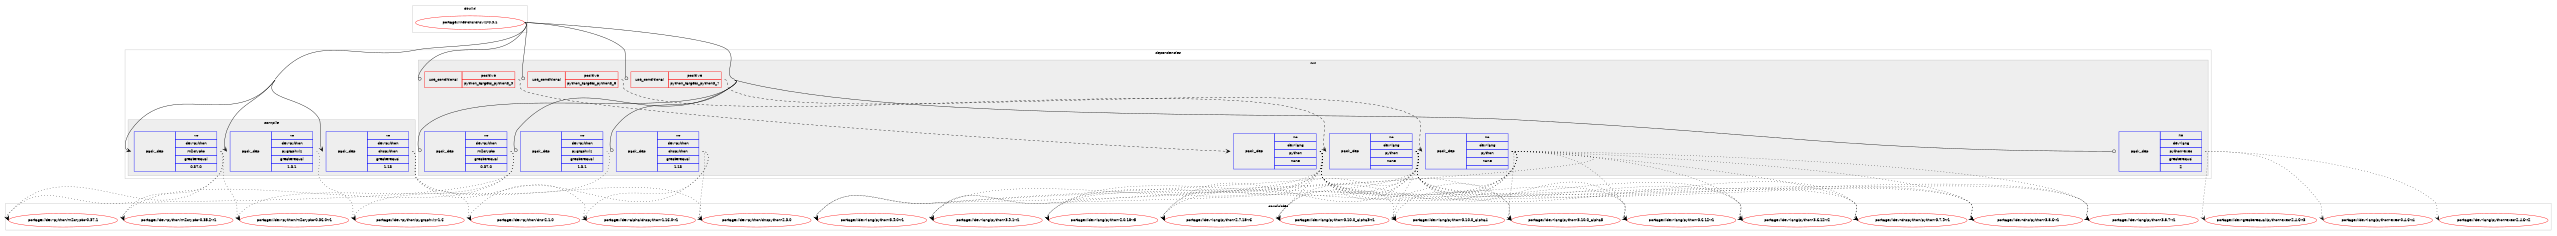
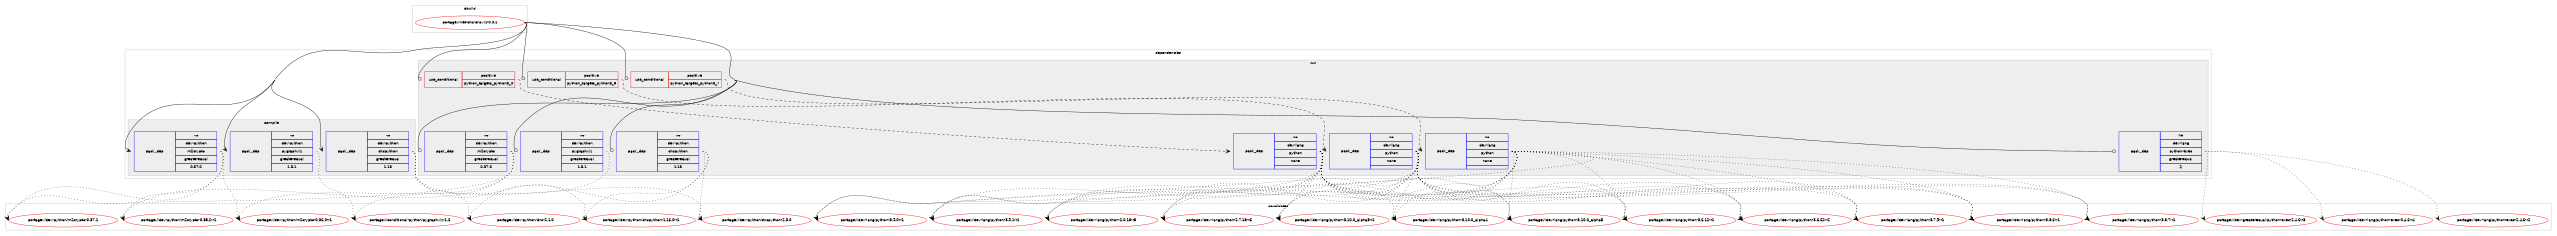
node "portage://dev-python/pygraphviz-1.6": label "portage://dev-python/pygraphviz-1.6" -> "portage://conditional-python/pygraphviz-1.6"
node "portage://dev-alpha/dnspython-1.16.0-r1": label "portage://dev-alpha/dnspython-1.16.0-r1" -> "portage://dev-python/dnspython-1.16.0-r1"
node "portage://dev-lang/python-3.6.12-r2": label "portage://dev-lang/python-3.6.12-r2" -> "portage://dev-lang/python-3.6.62-r2"
node "portage://dev-dnspython/python-3.7.9-r1": label "portage://dev-dnspython/python-3.7.9-r1" -> "portage://dev-lang/python-3.7.9-r1"
node "portage://dev-dns/python-3.8.6-r1": label "portage://dev-dns/python-3.8.6-r1" -> "portage://dev-lang/python-3.8.6-r1"
